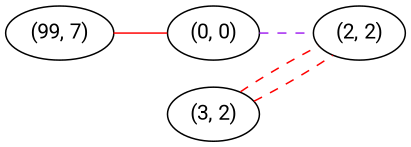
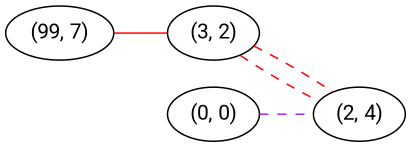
edge "(99, 7)" -- "(0, 0)": now "(99, 7)" -- "(3, 2)"
node "(2, 2)": label "(2, 2)" -> "(2, 4)"
